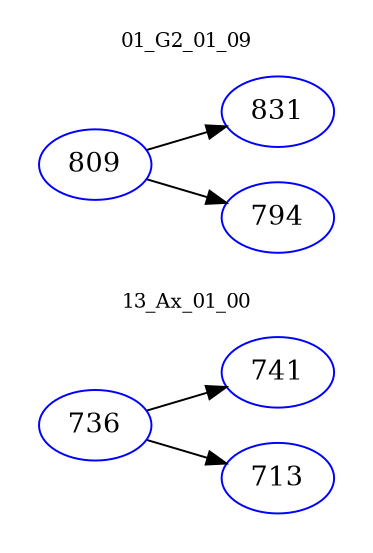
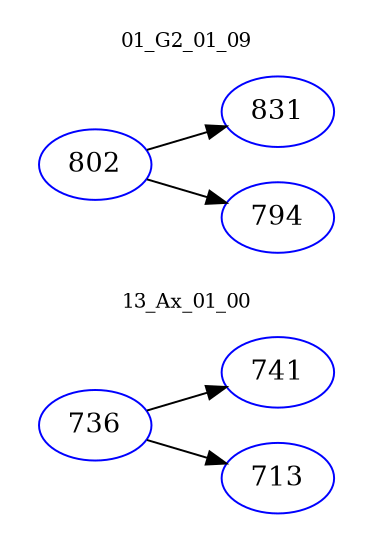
node "809": label "809" -> "802"
